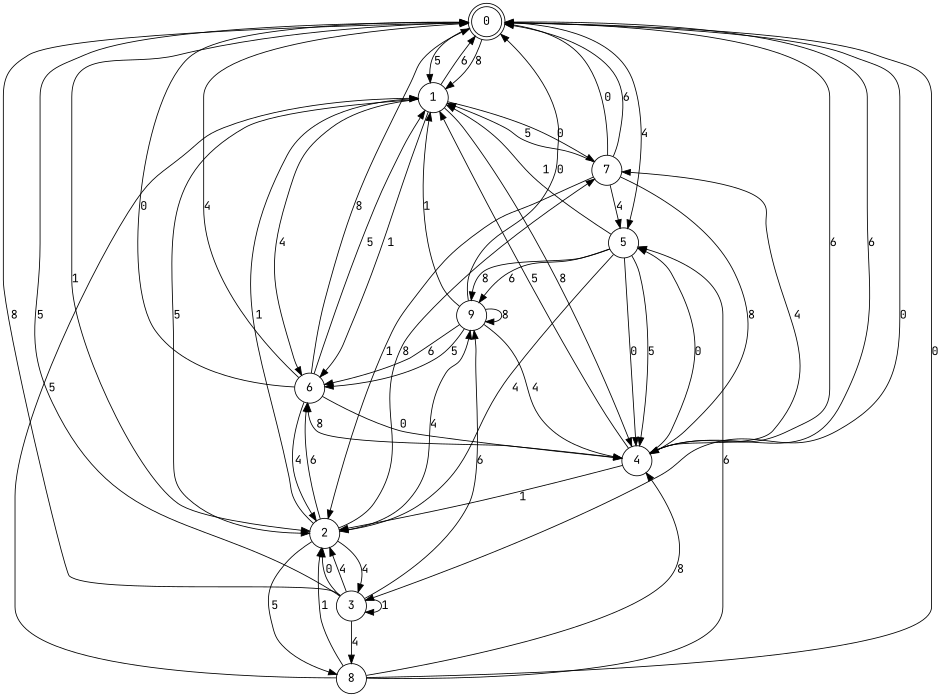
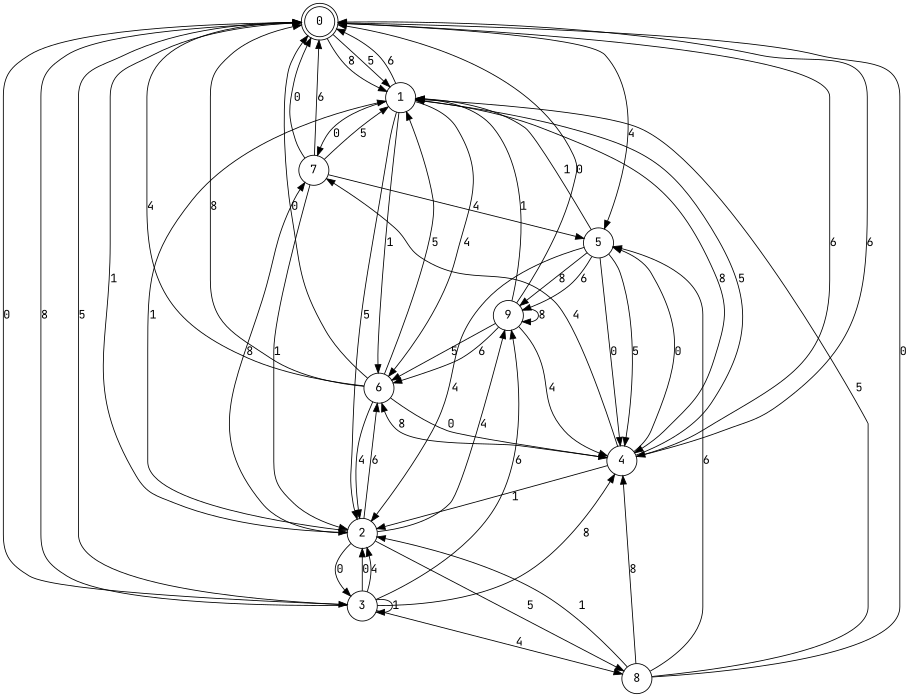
edge "7" -> "4": now "3" -> "4"
edge "2" -> "3": label "4" -> "0"
